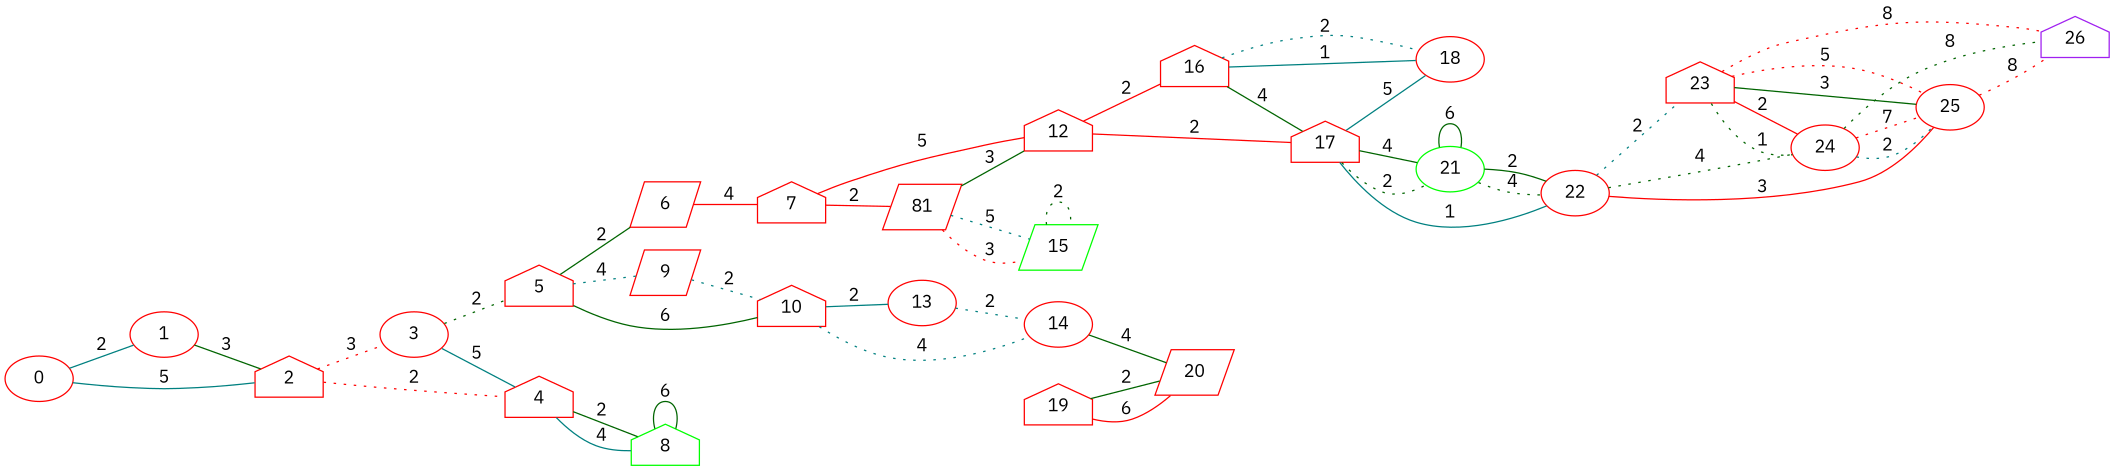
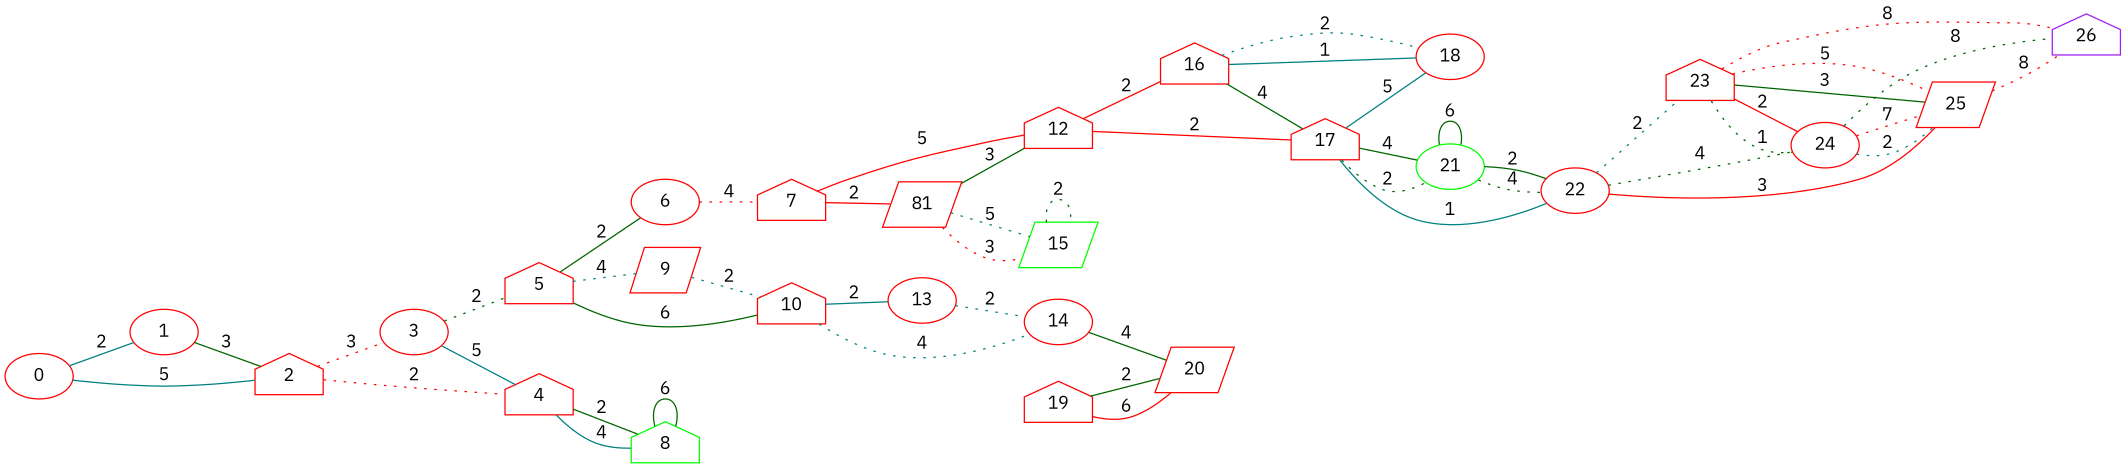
node "25": shape ellipse -> parallelogram
node "6": shape parallelogram -> ellipse
edge "6" -- "7": style solid -> dotted
